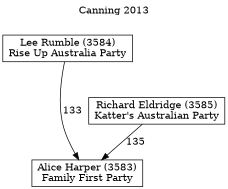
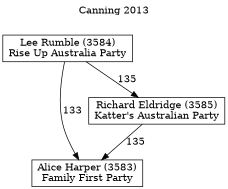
edge "Lee Rumble (3584) Rise Up Australia Party" -> "Richard Eldridge (3585) Katter's Australian Party": added, label "135"
